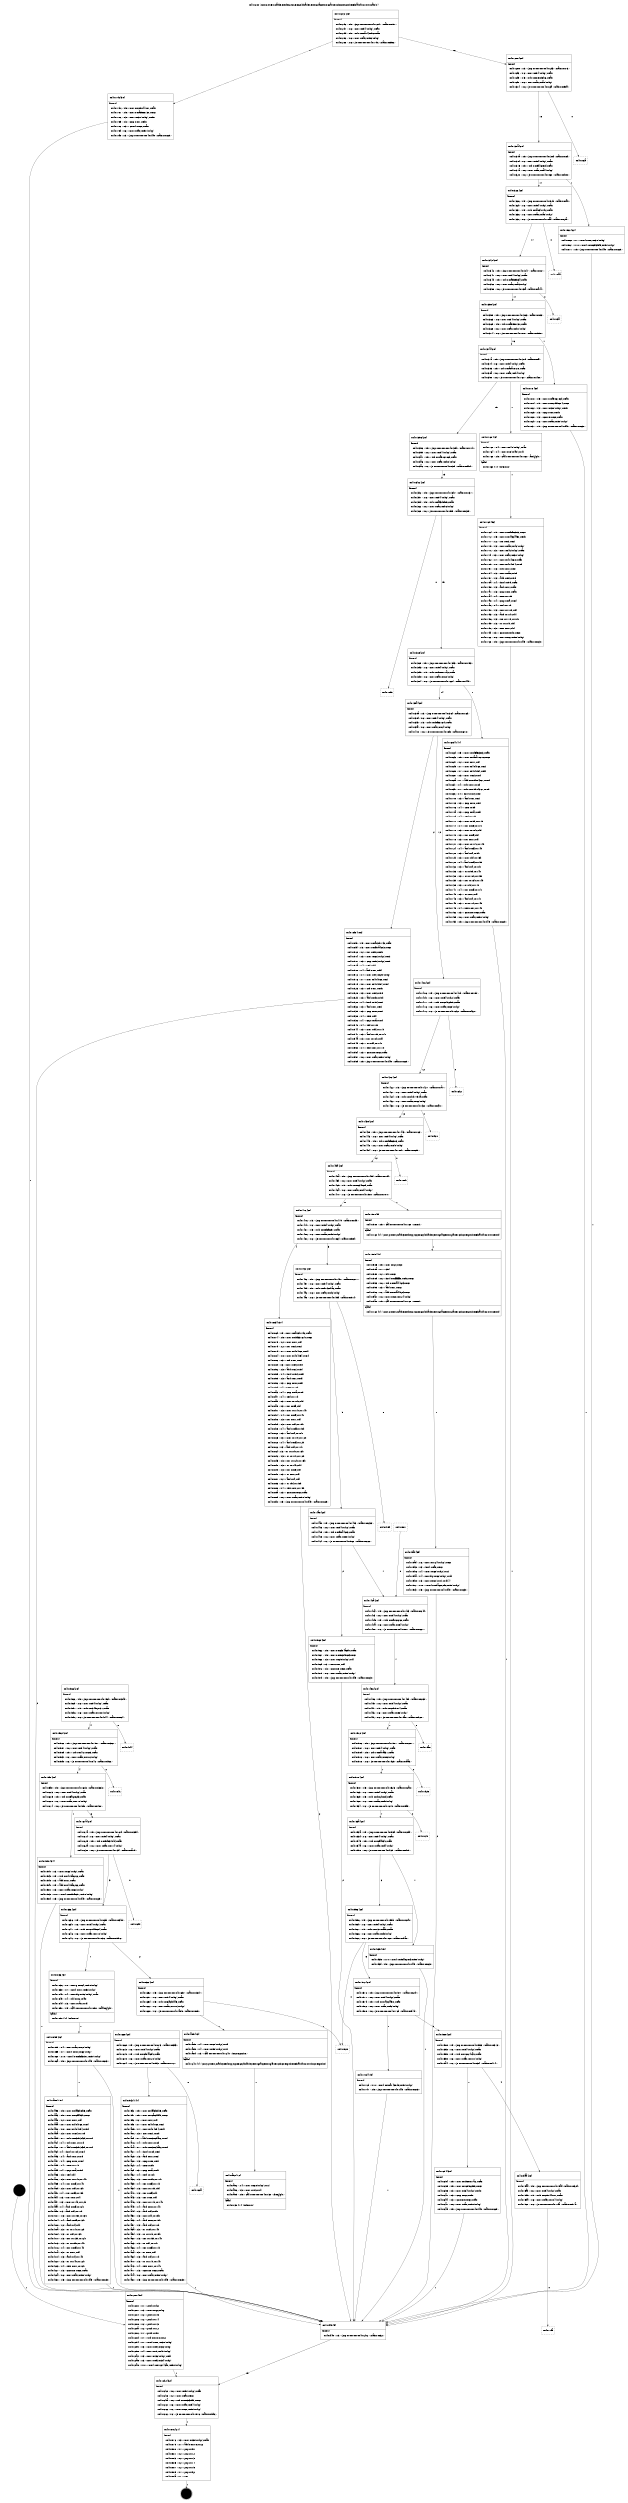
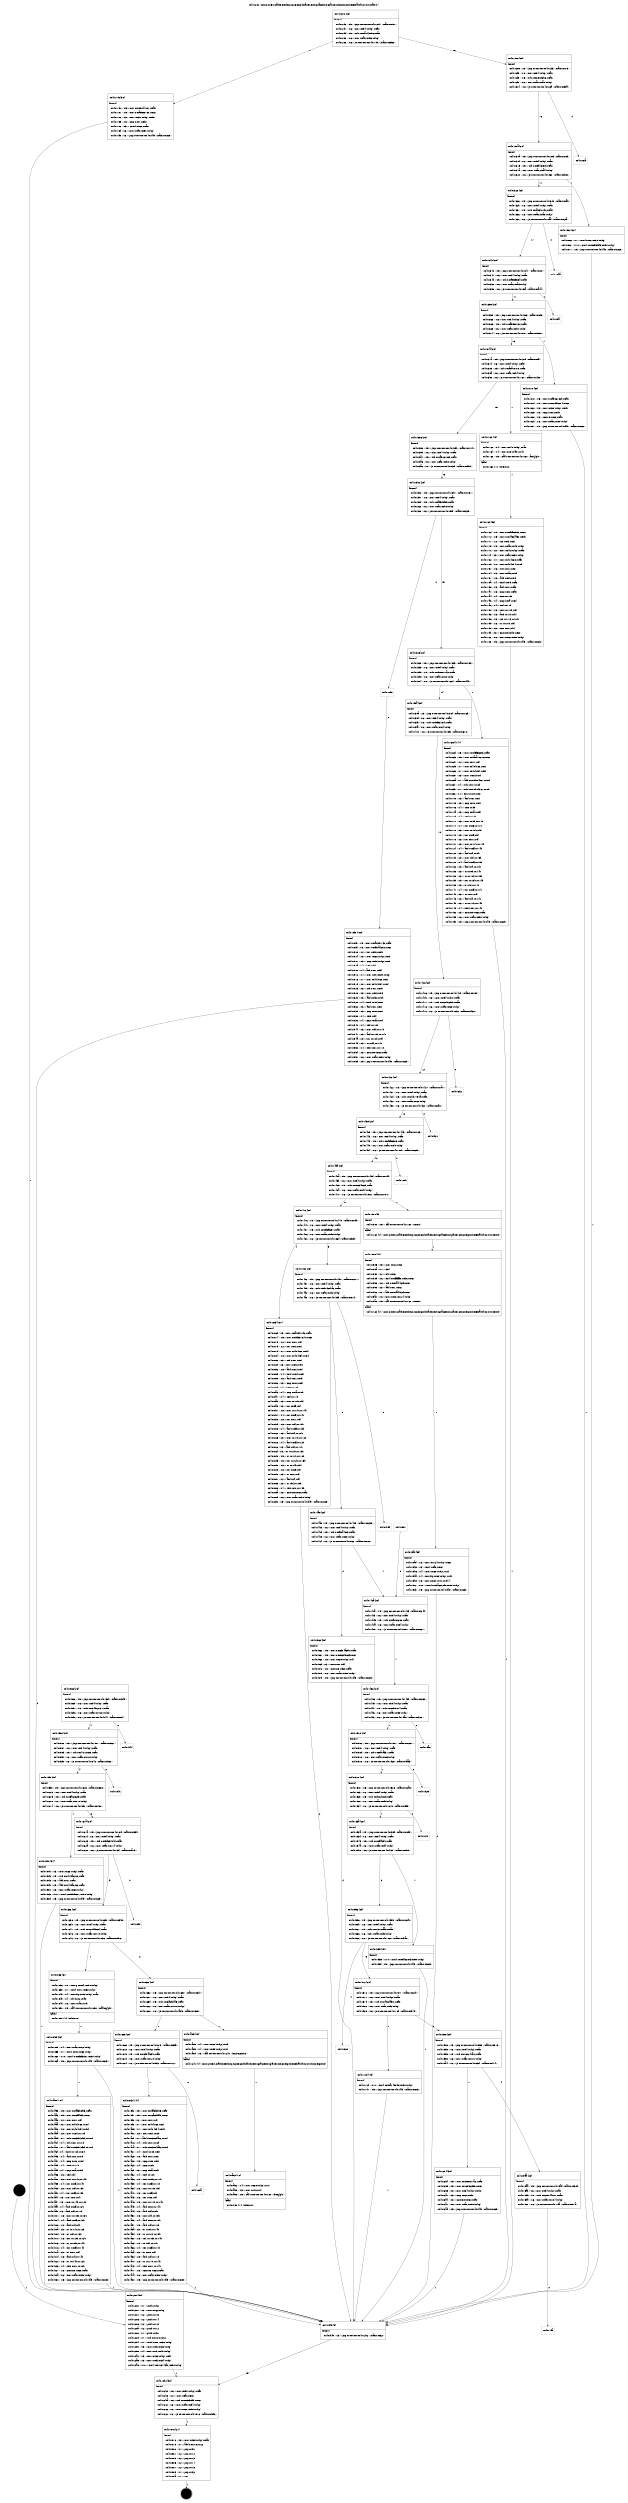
edge "0x4013ea [28]" -> "0x4018f8 [106]": now "0x401eb9" -> "0x4018f8 [106]"
edge "0x401652 [28]" -> "0x401e2e": now "0x401652 [28]" -> "0x40166e [28]"
